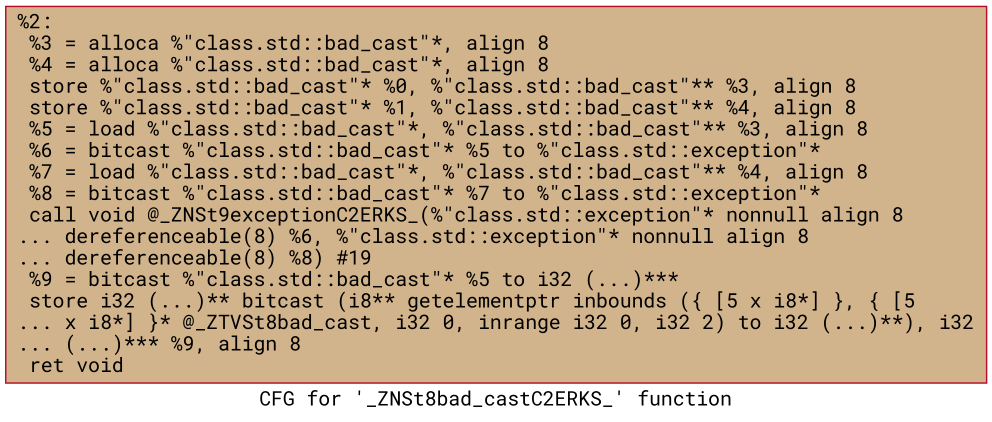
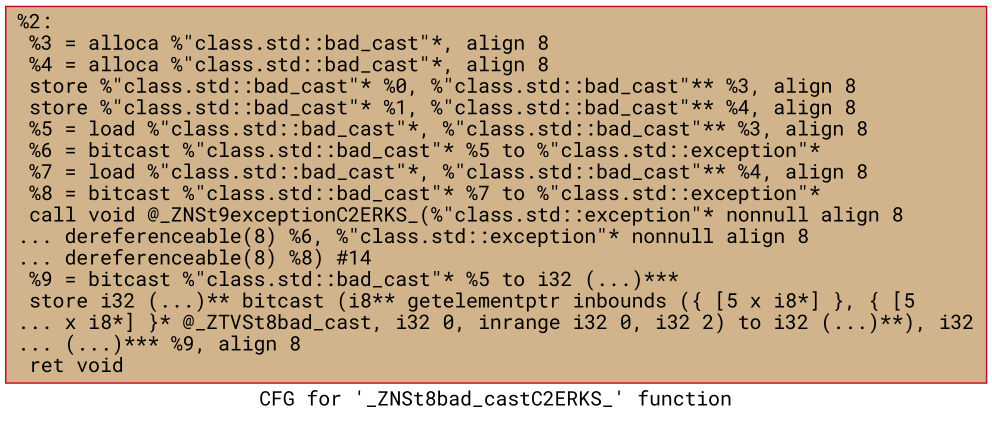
node "%2:": text "... dereferenceable(8) %8) #19" -> "... dereferenceable(8) %8) #14"
